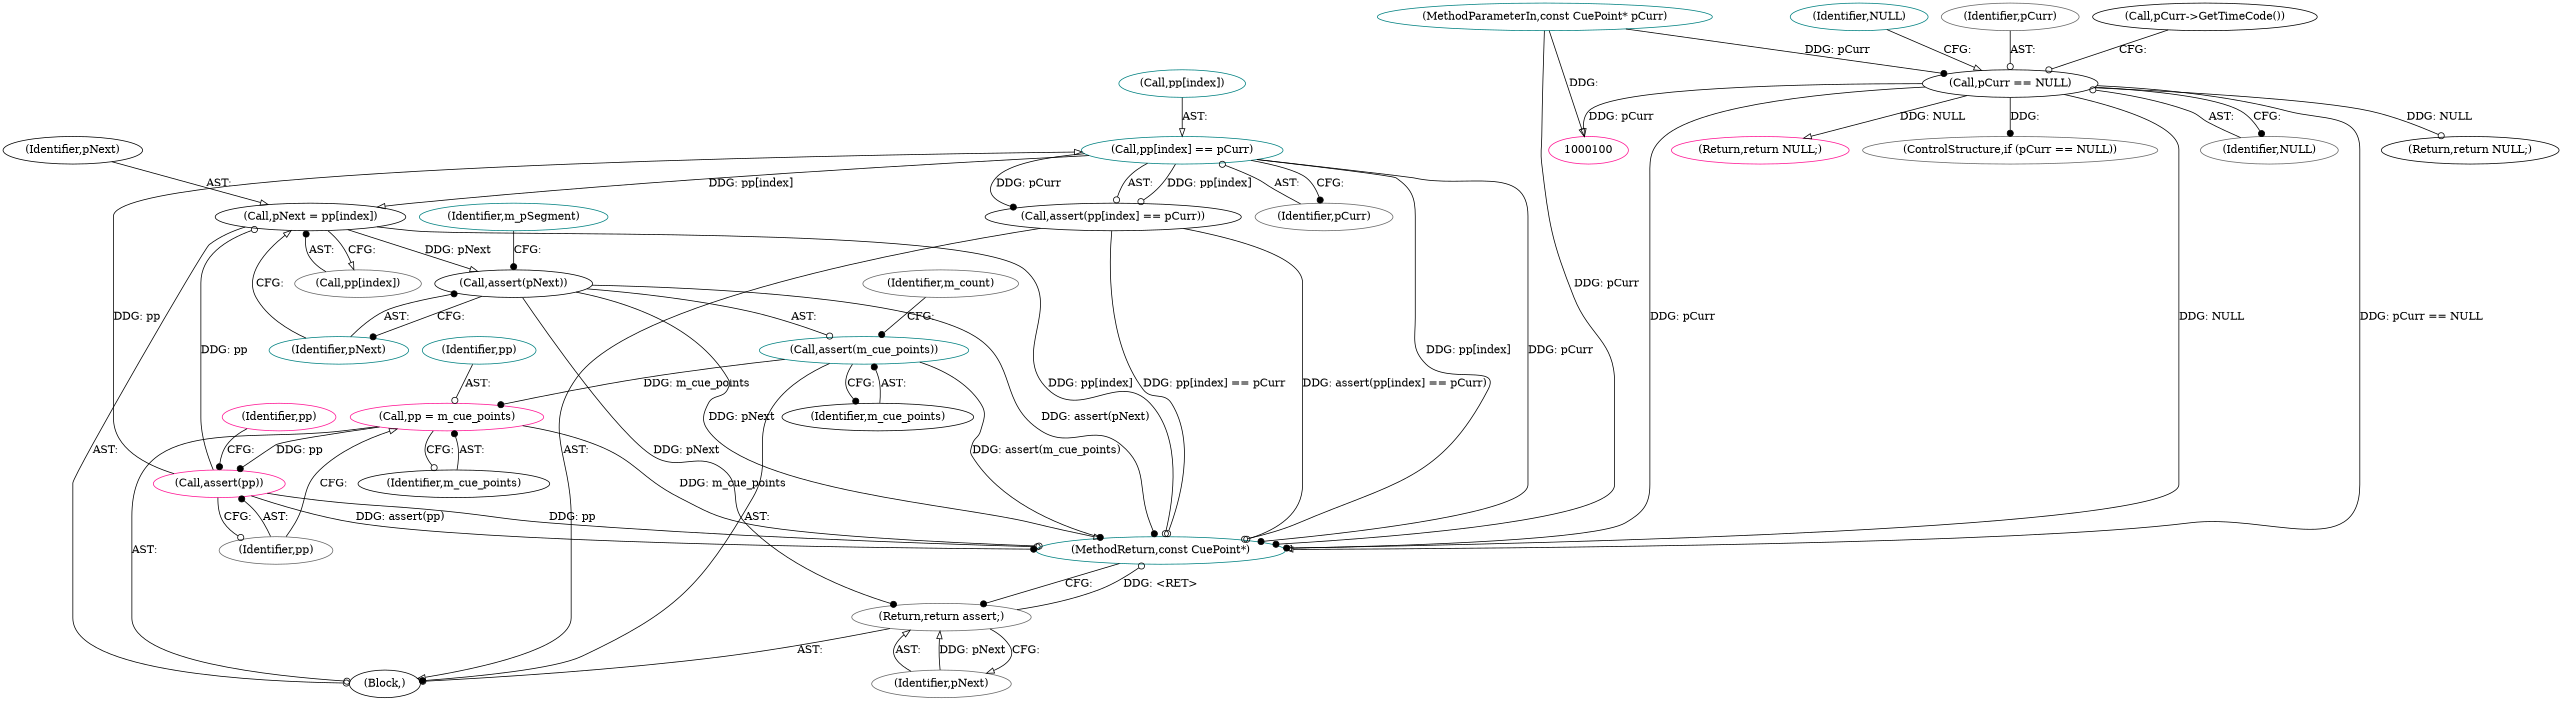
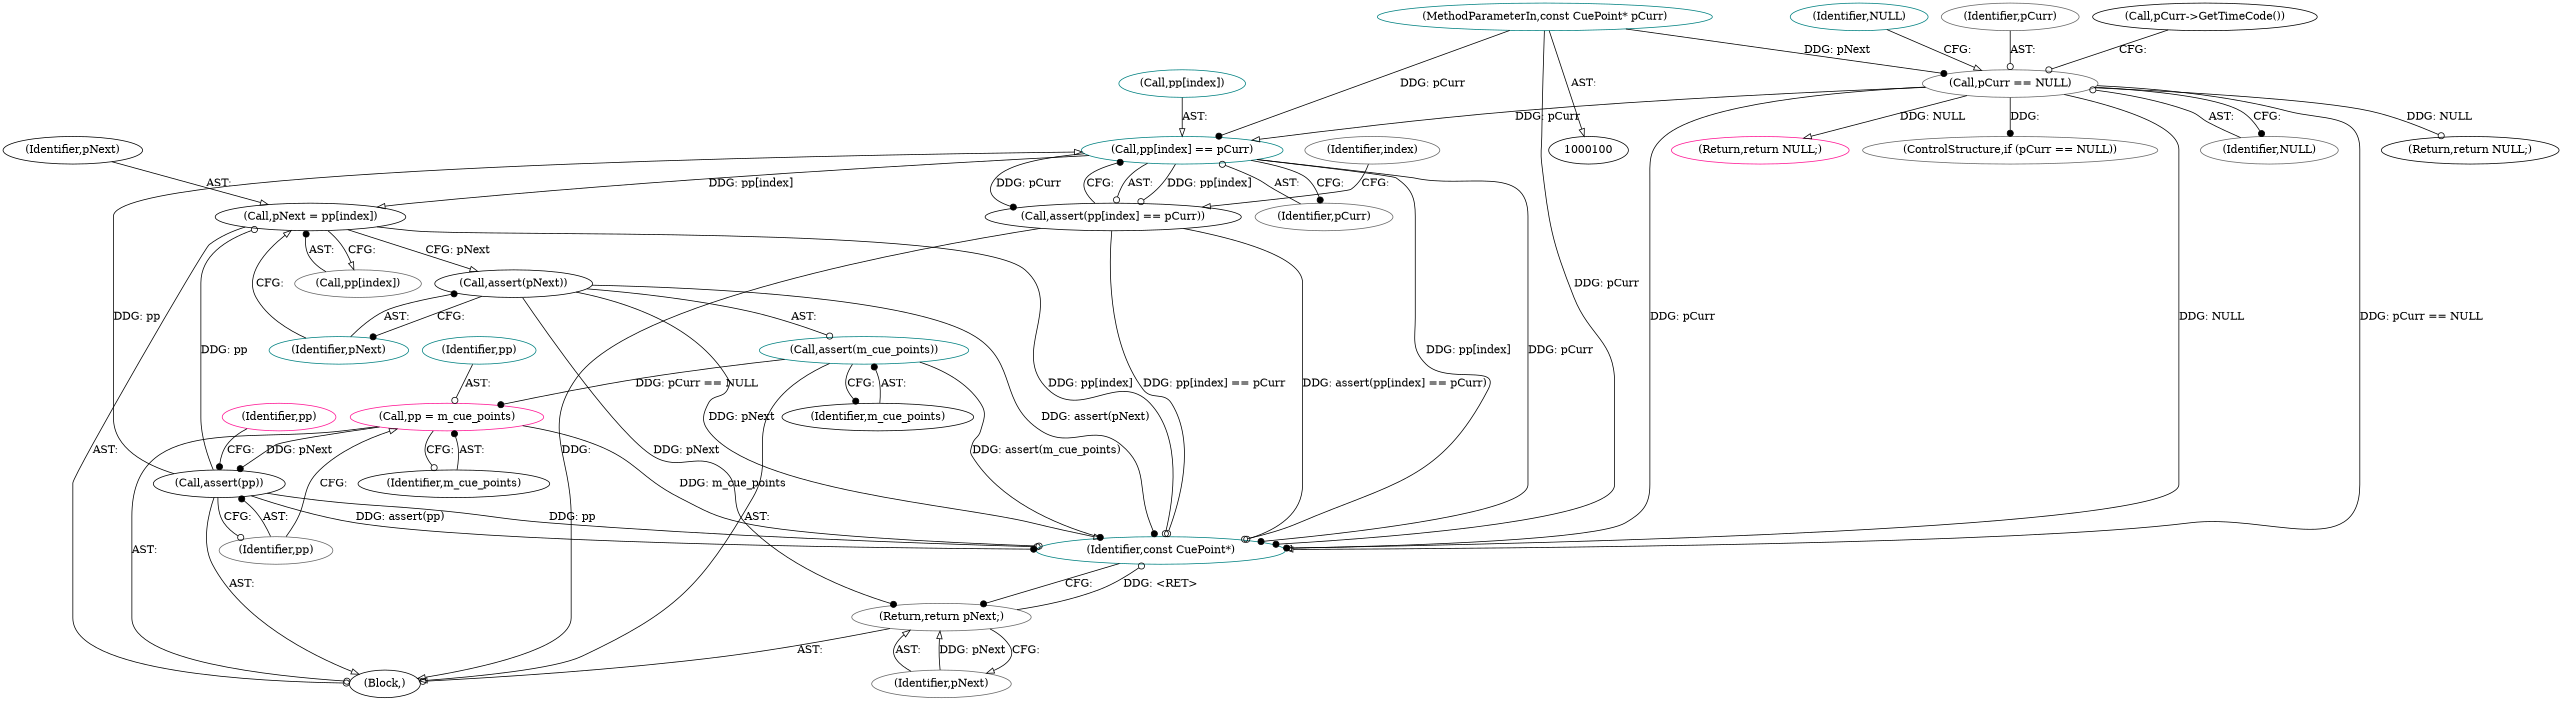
edge "(MethodParameterIn,const CuePoint* pCurr)" -> "(Call,pCurr == NULL)": label "DDG: pCurr" -> "DDG: pNext"
edge "(MethodParameterIn,const CuePoint* pCurr)" -> "(Call,pp[index] == pCurr)": added, label "DDG: pCurr"
edge "(MethodParameterIn,const CuePoint* pCurr)" -> "1000100": label "DDG: " -> "AST: "
node "(Call,pCurr == NULL)": color black -> gray40
edge "(Call,pCurr == NULL)" -> "1000100": now "(Call,pCurr == NULL)" -> "(Call,pp[index] == pCurr)"
node "(Identifier,index)": added
node "1000100": color deeppink -> black
edge "(Call,assert(pp[index] == pCurr))" -> "(Call,pp[index] == pCurr)": added, label "CFG:"
node "(Identifier,m_pSegment)": removed
edge "(Call,pNext = pp[index])" -> "(Call,assert(pNext))": label "DDG: pNext" -> "CFG: pNext"
node "(Identifier,m_count)": removed
edge "(Call,assert(m_cue_points))" -> "(Call,pp = m_cue_points)": label "DDG: m_cue_points" -> "DDG: pCurr == NULL"
edge "(Call,pp = m_cue_points)" -> "(Call,assert(pp))": label "DDG: pp" -> "DDG: pNext"
edge "(Call,assert(pp[index] == pCurr))" -> "(Block,)": label "AST: " -> "DDG: "
node "(Call,assert(pp))": color deeppink -> black
node "(MethodReturn,const CuePoint*)": label "(MethodReturn,const CuePoint*)" -> "(Identifier,const CuePoint*)"
edge "(Call,assert(m_cue_points))" -> "(Block,)": arrowhead dot -> onormal
edge "(Call,assert(pp))" -> "(Block,)": added, label "AST:"
node "(Return,return assert;)": label "(Return,return assert;)" -> "(Return,return pNext;)"
